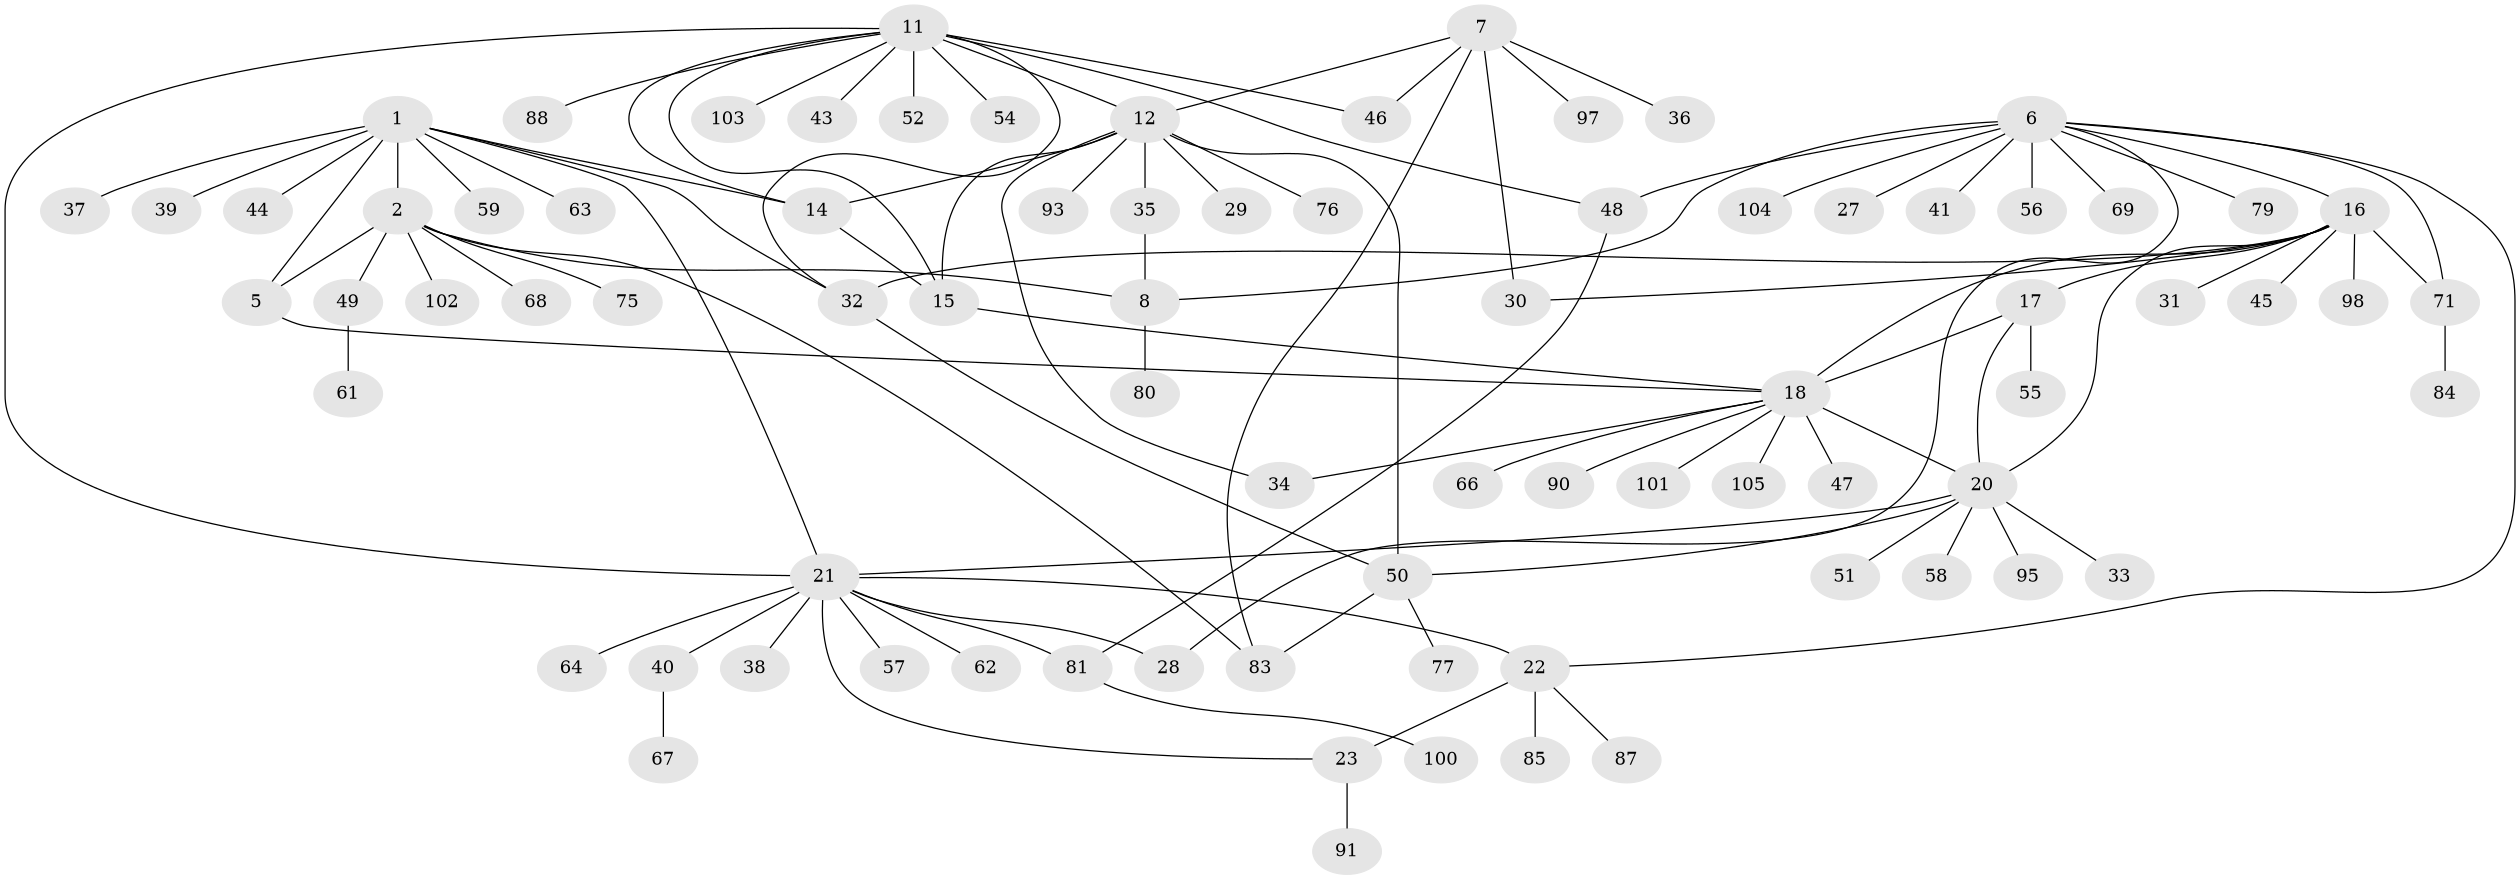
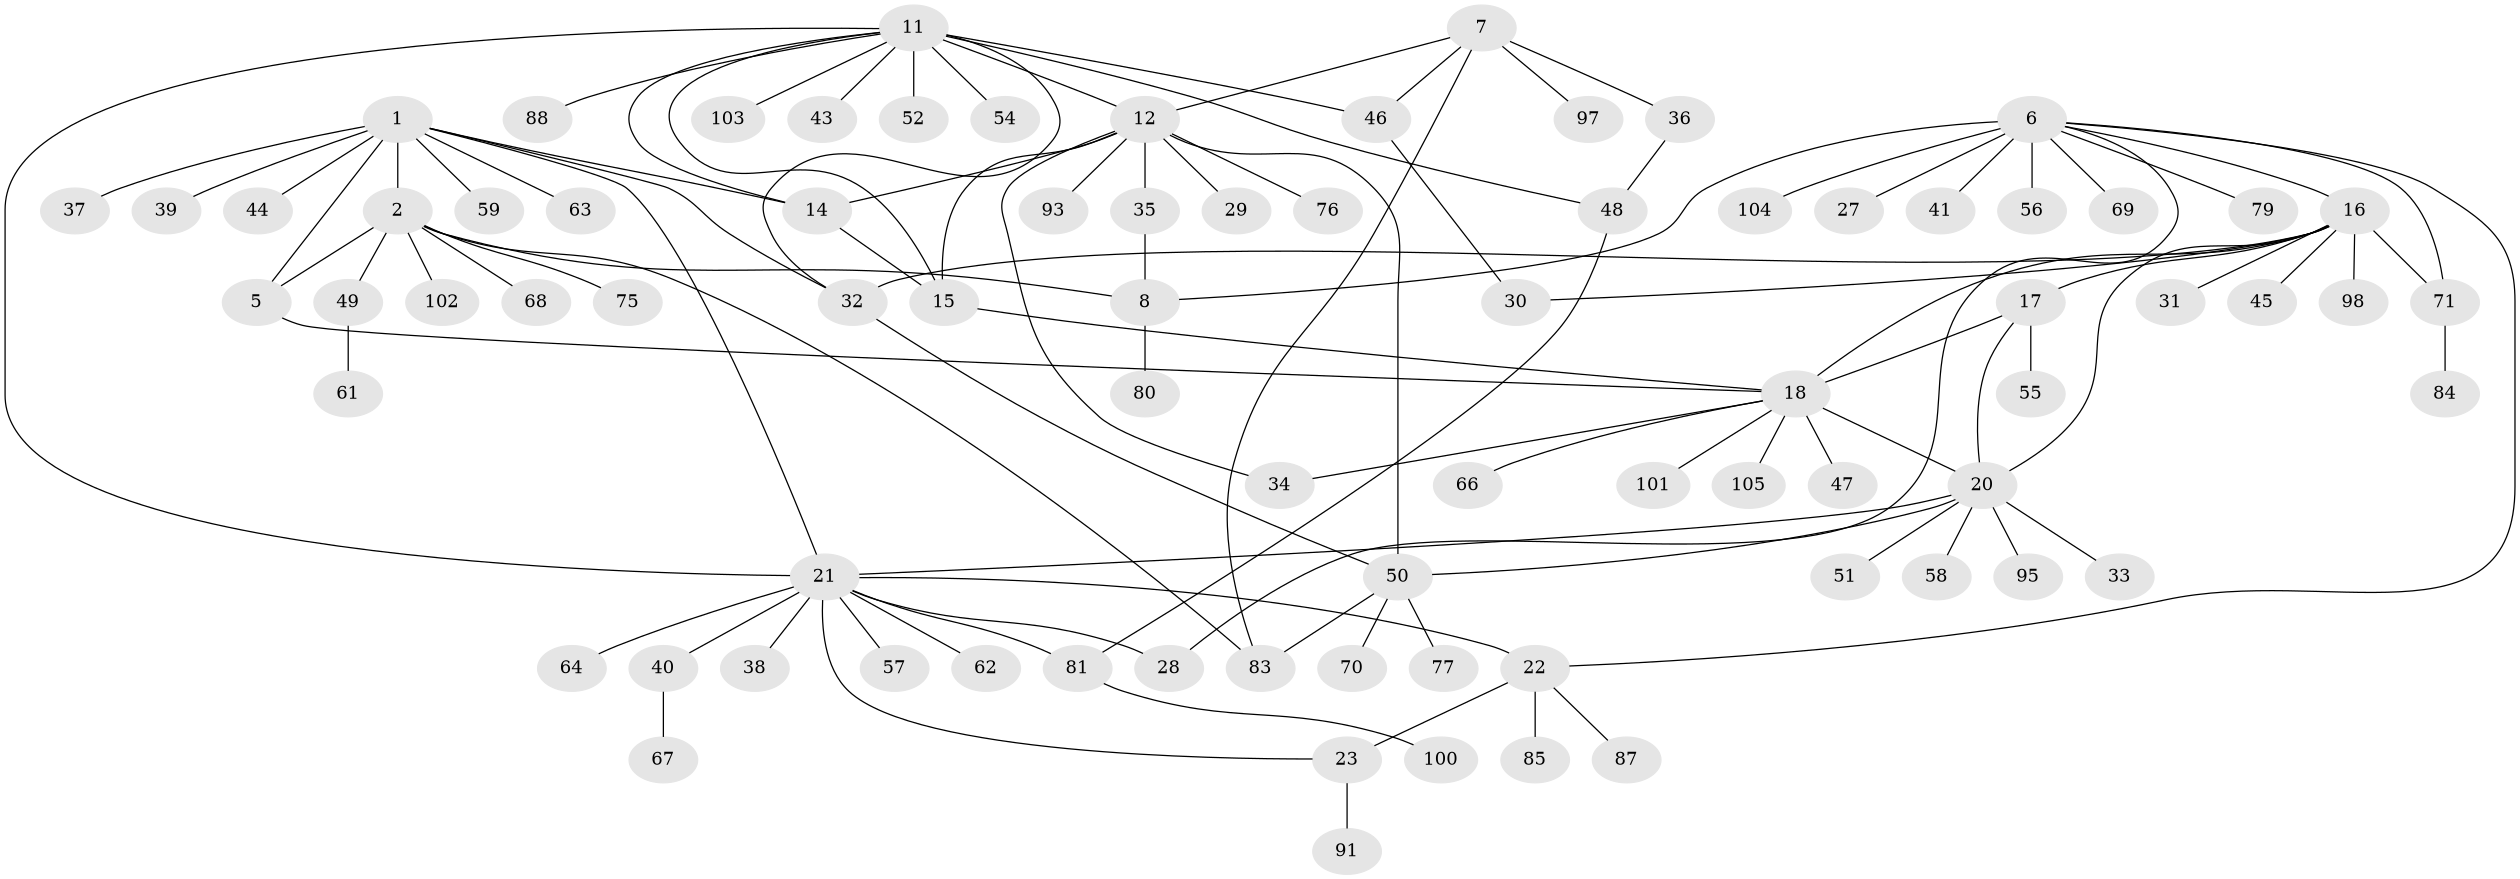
edge "6" -- "48": now "36" -- "48"
edge "7" -- "30": now "46" -- "30"
node "90": removed
node "70": added
